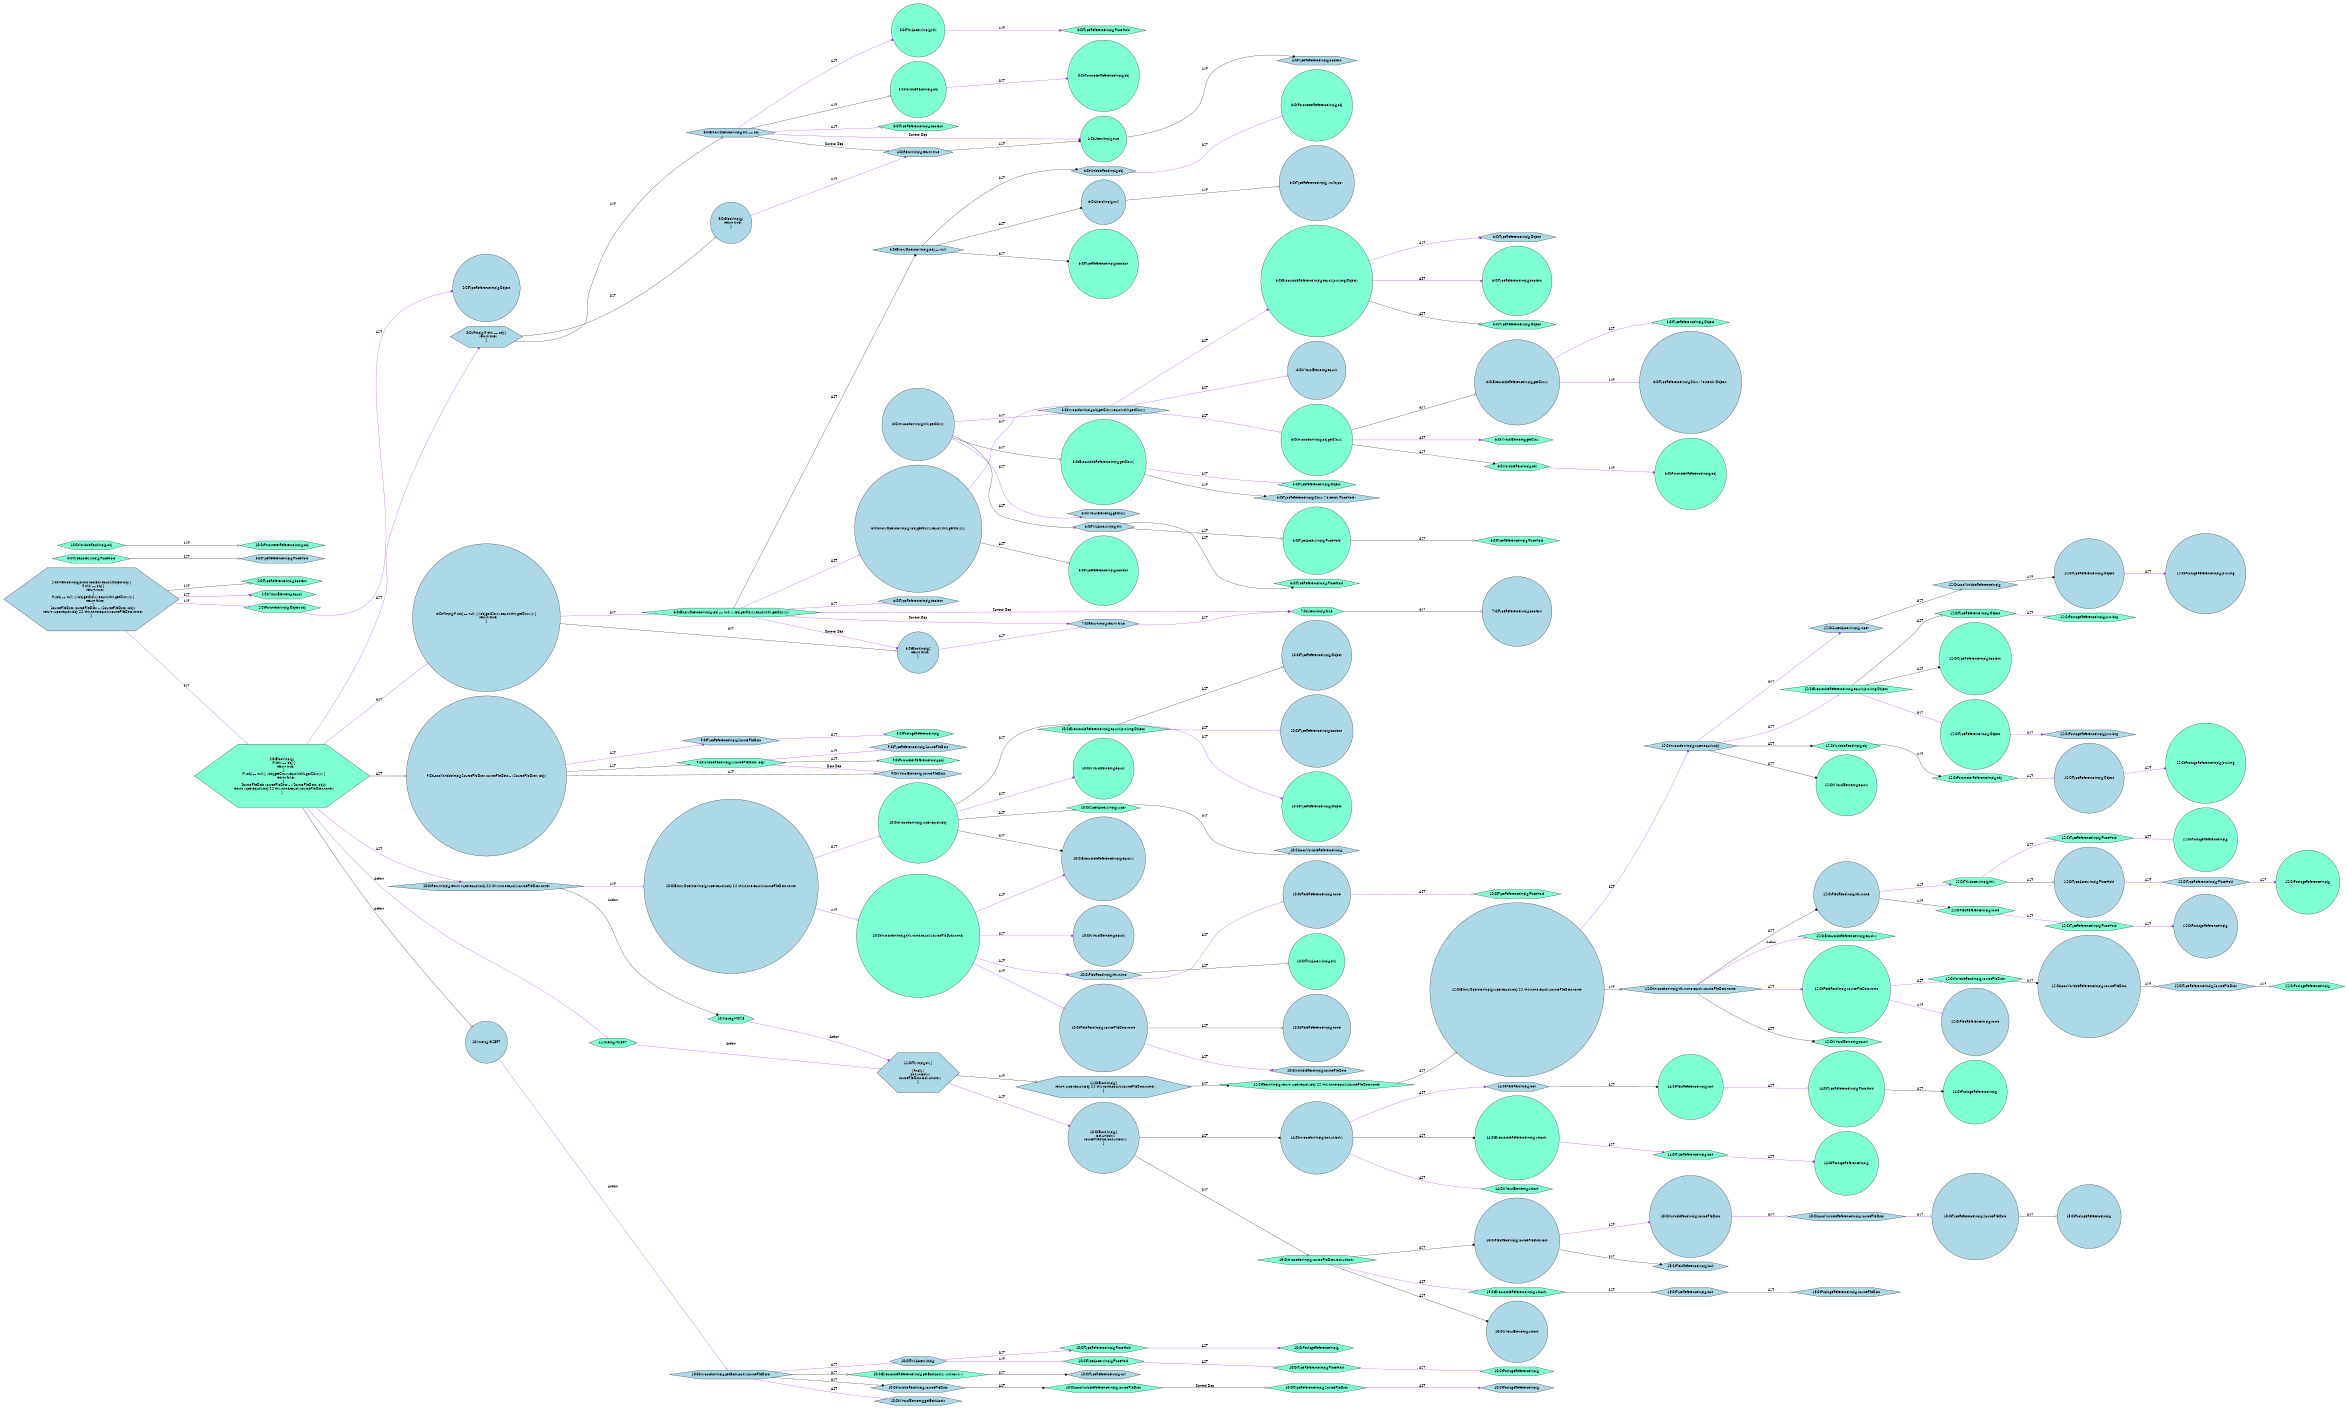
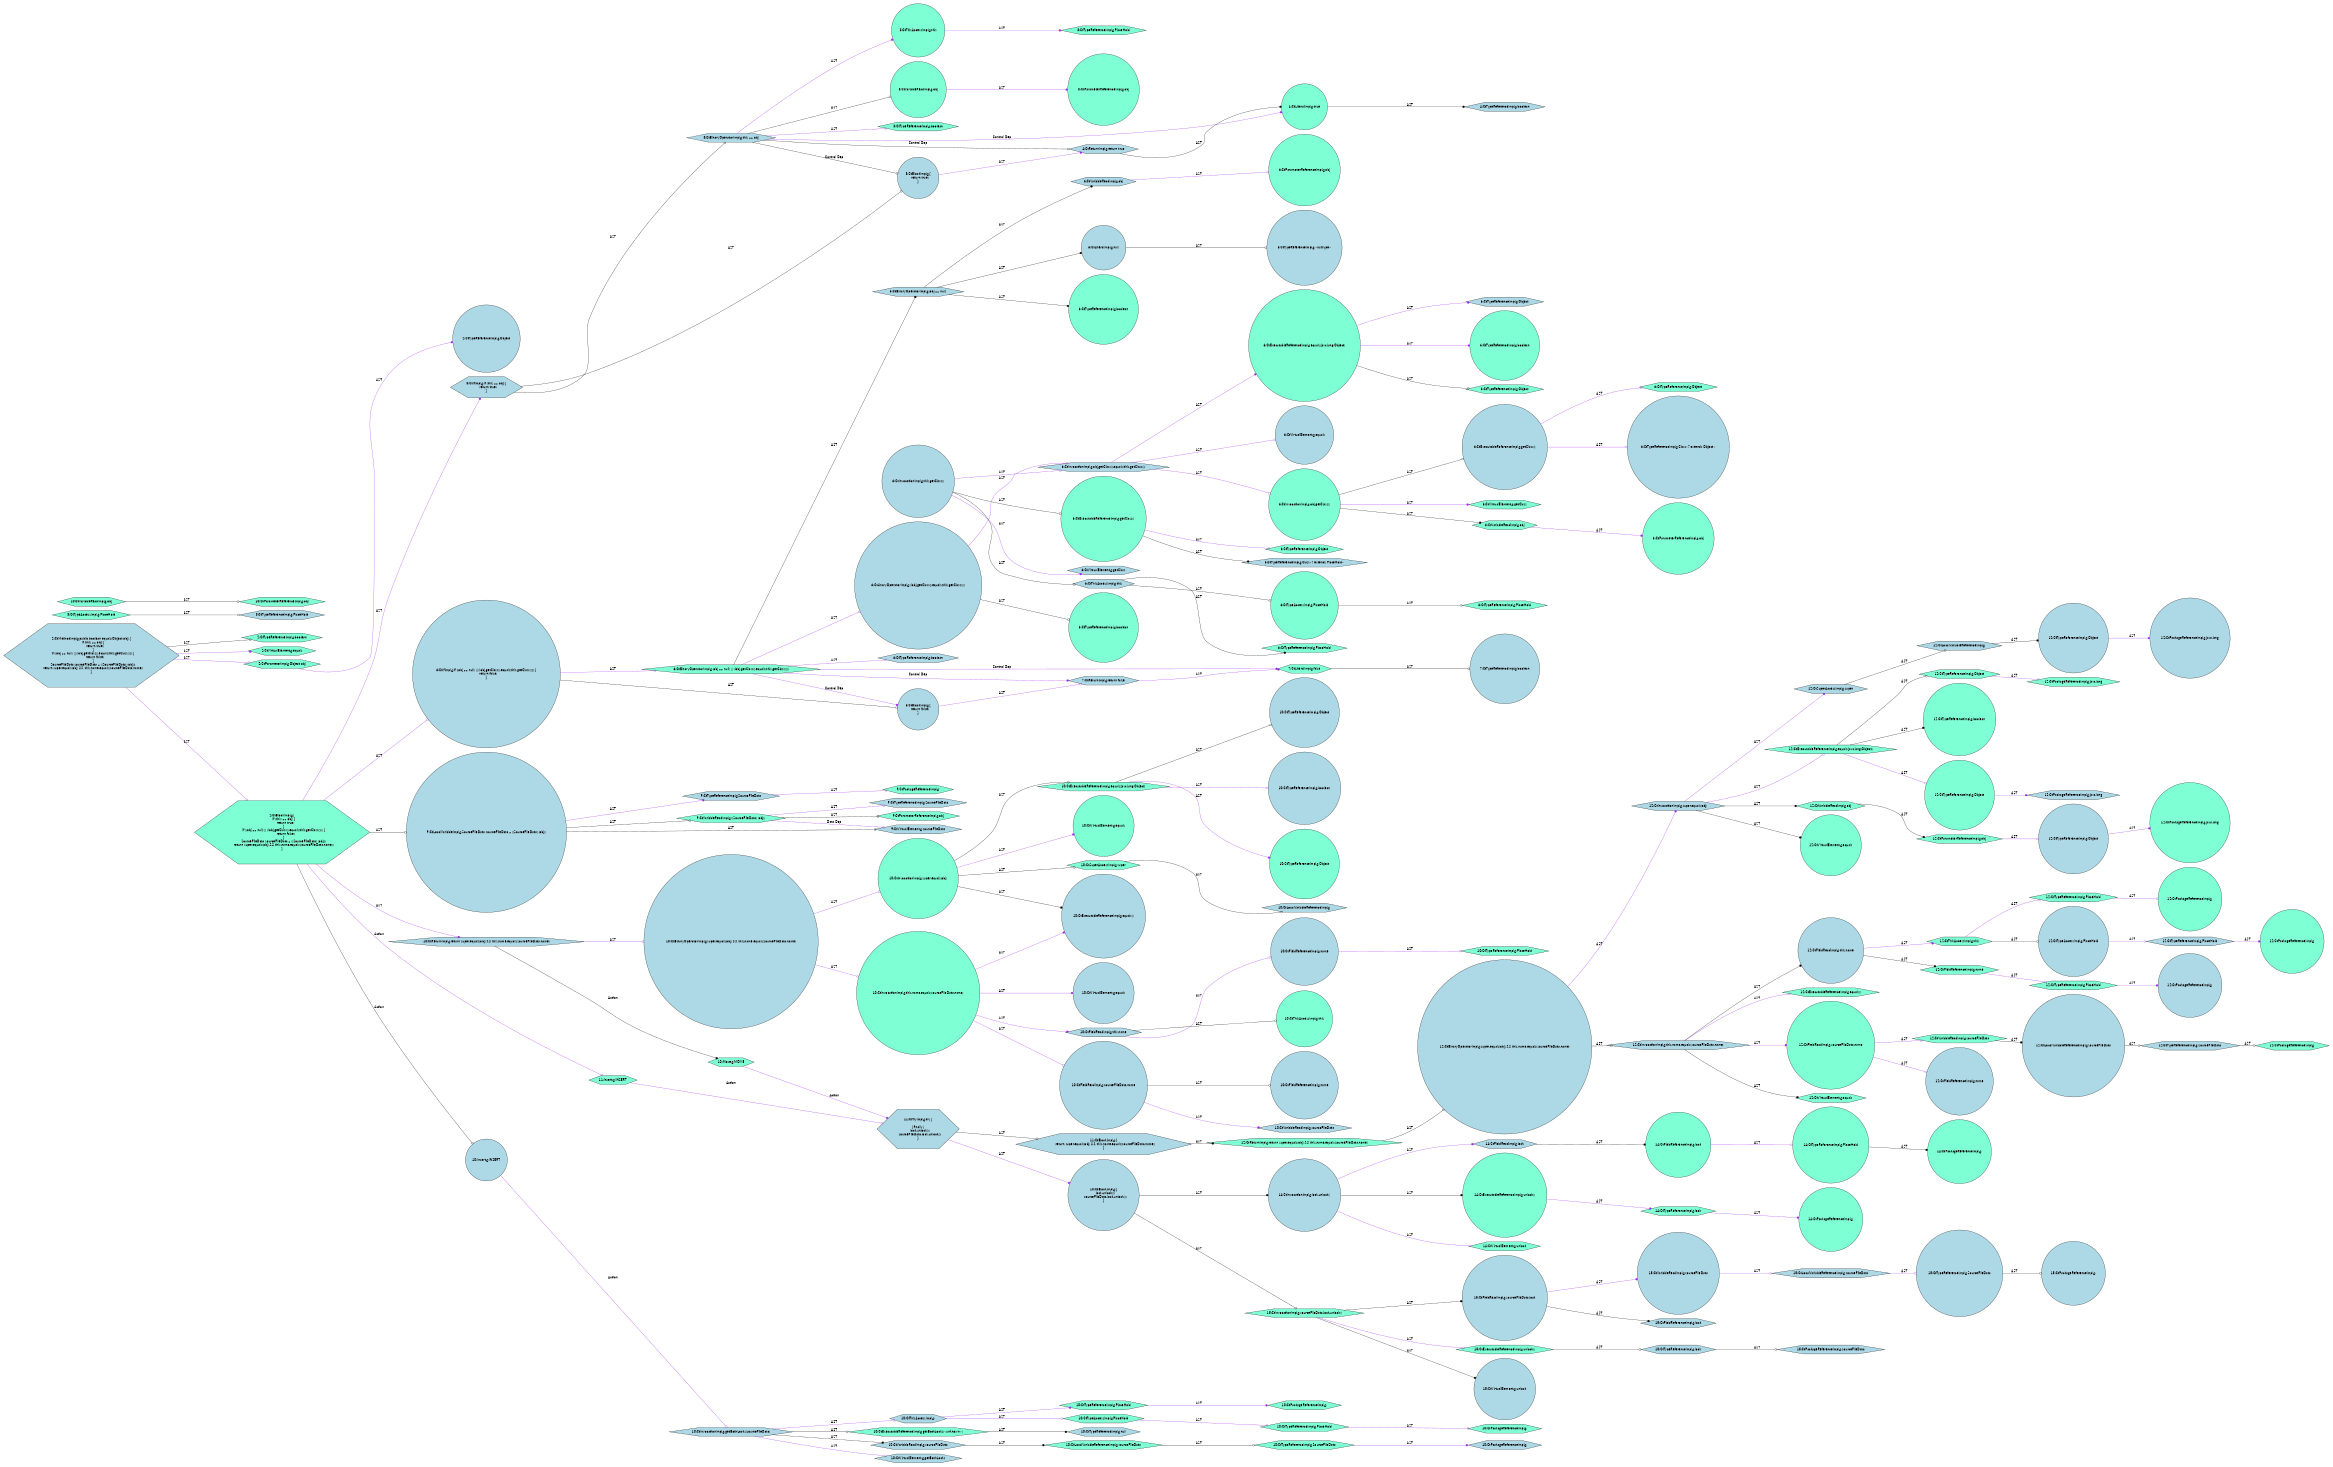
edge "3:CtBinaryOperatorImpl@this == obj" -> "3:CtBlockImpl@{ return true; }": added, label "Control Dep"
edge "12:CtInvocationImpl@this.name.equals(sourceFileData.name)" -> "12:CtExecutableReferenceImpl@equals()": label "Action" -> "AST"
edge "10:CtLocalVariableReferenceImpl@sourceFileData" -> "10:CtTypeReferenceImpl@SourceFileData": label "Control Dep" -> "AST"
